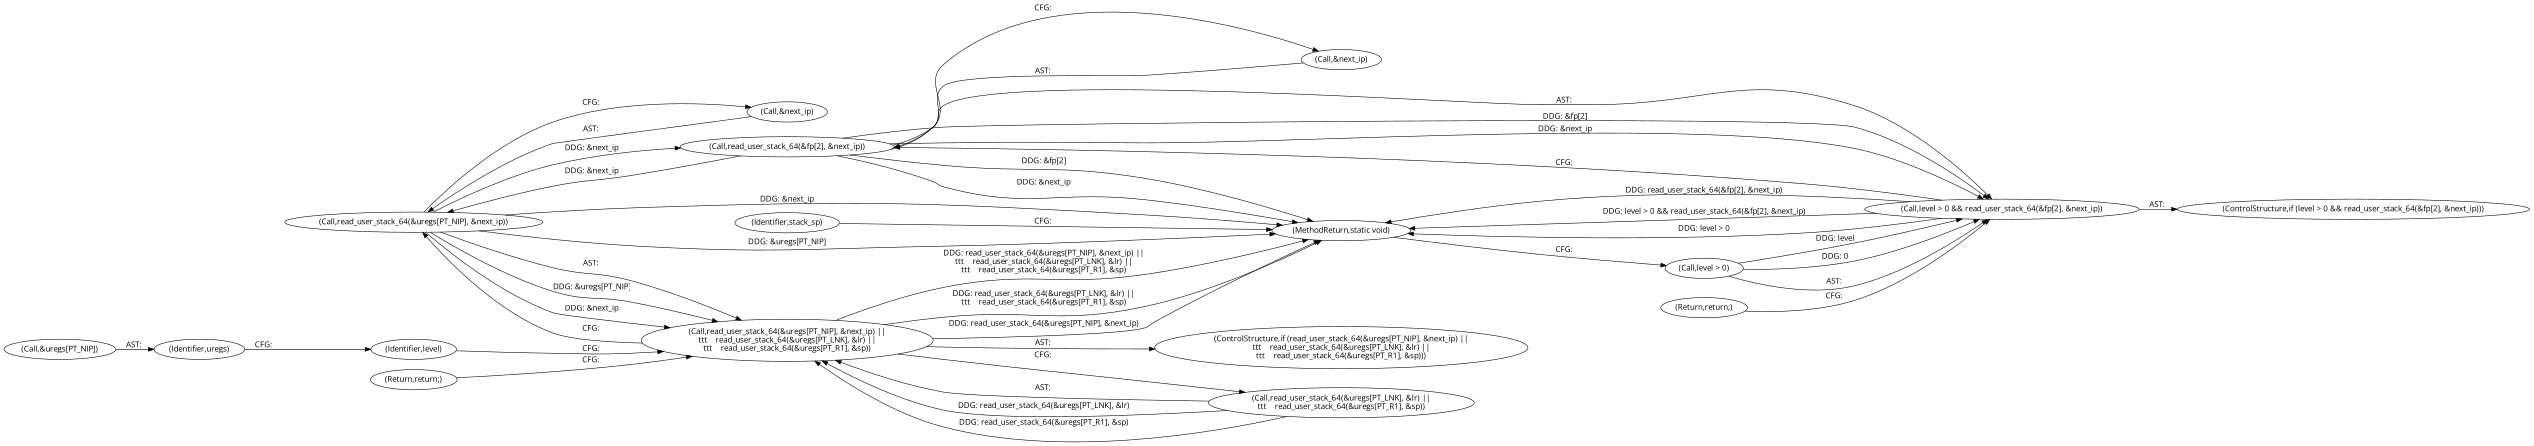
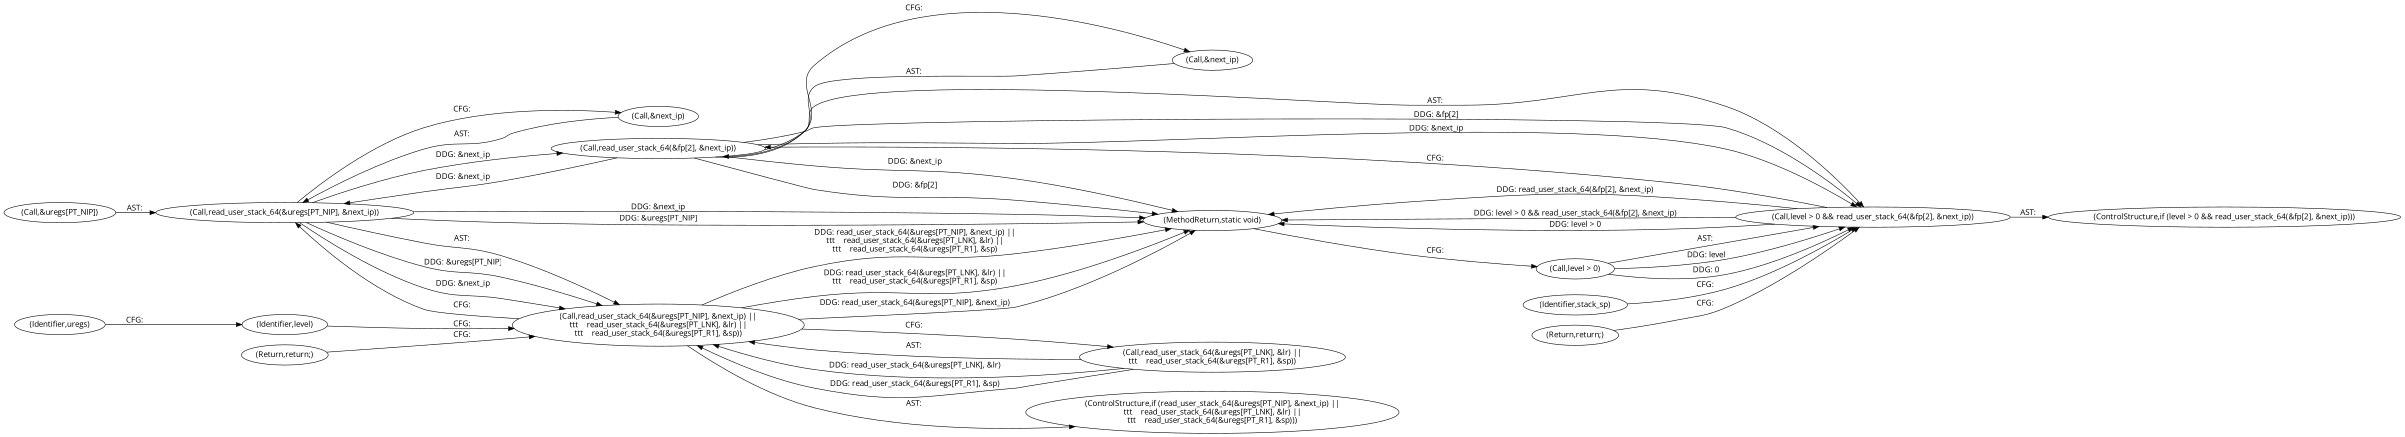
edge "(Identifier,stack_sp)" -> "(MethodReturn,static void)": now "(Identifier,stack_sp)" -> "(Call,level > 0 && read_user_stack_64(&fp[2], &next_ip))"
edge "(Call,&uregs[PT_NIP])" -> "(Identifier,uregs)": now "(Call,&uregs[PT_NIP])" -> "(Call,read_user_stack_64(&uregs[PT_NIP], &next_ip))"
